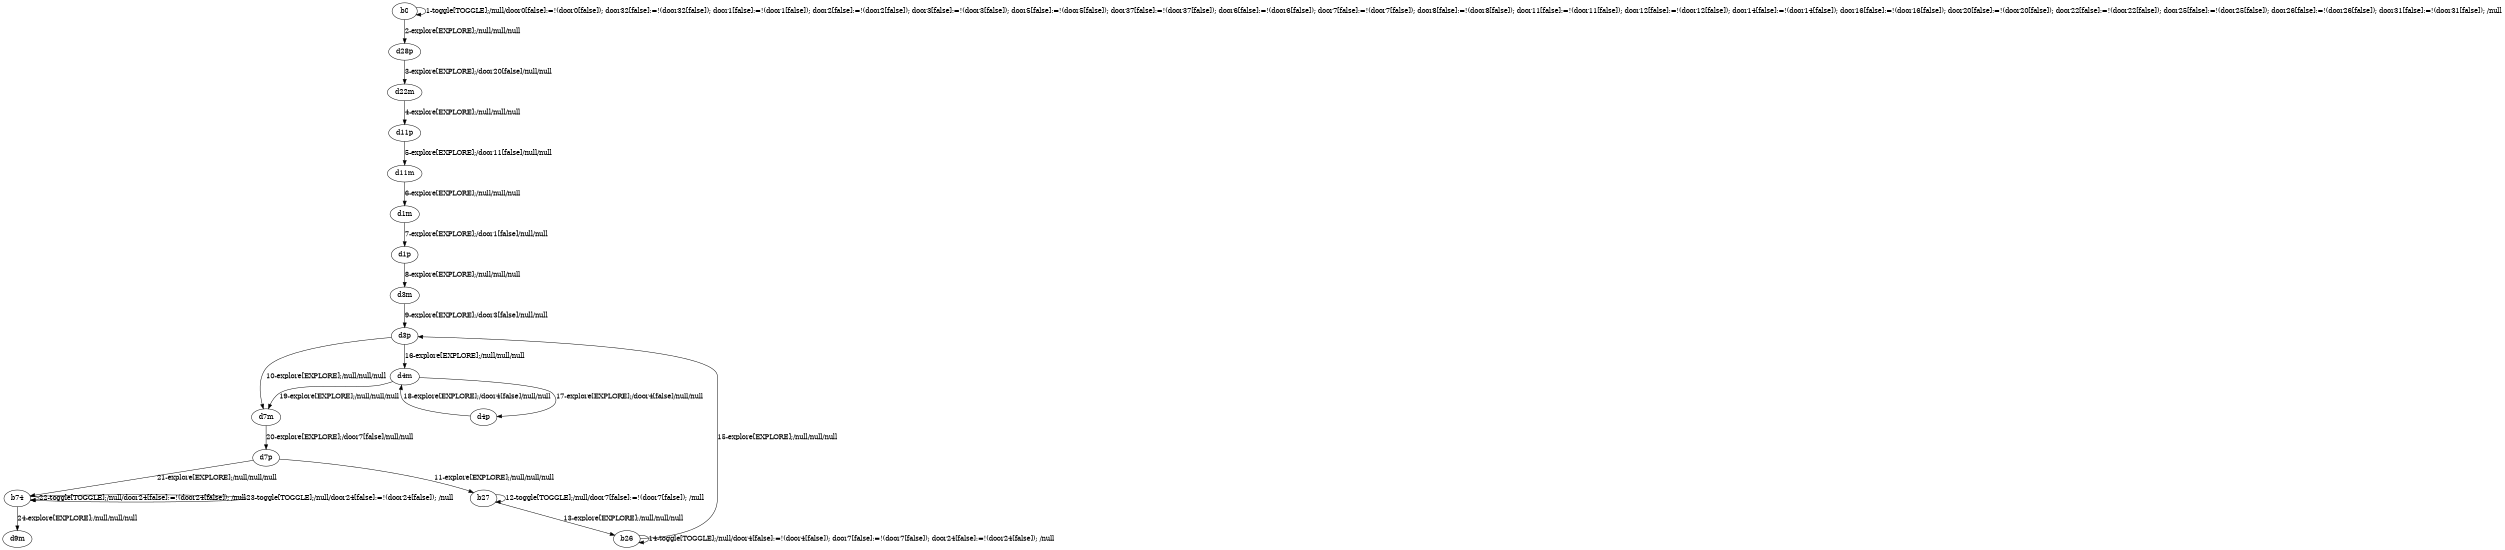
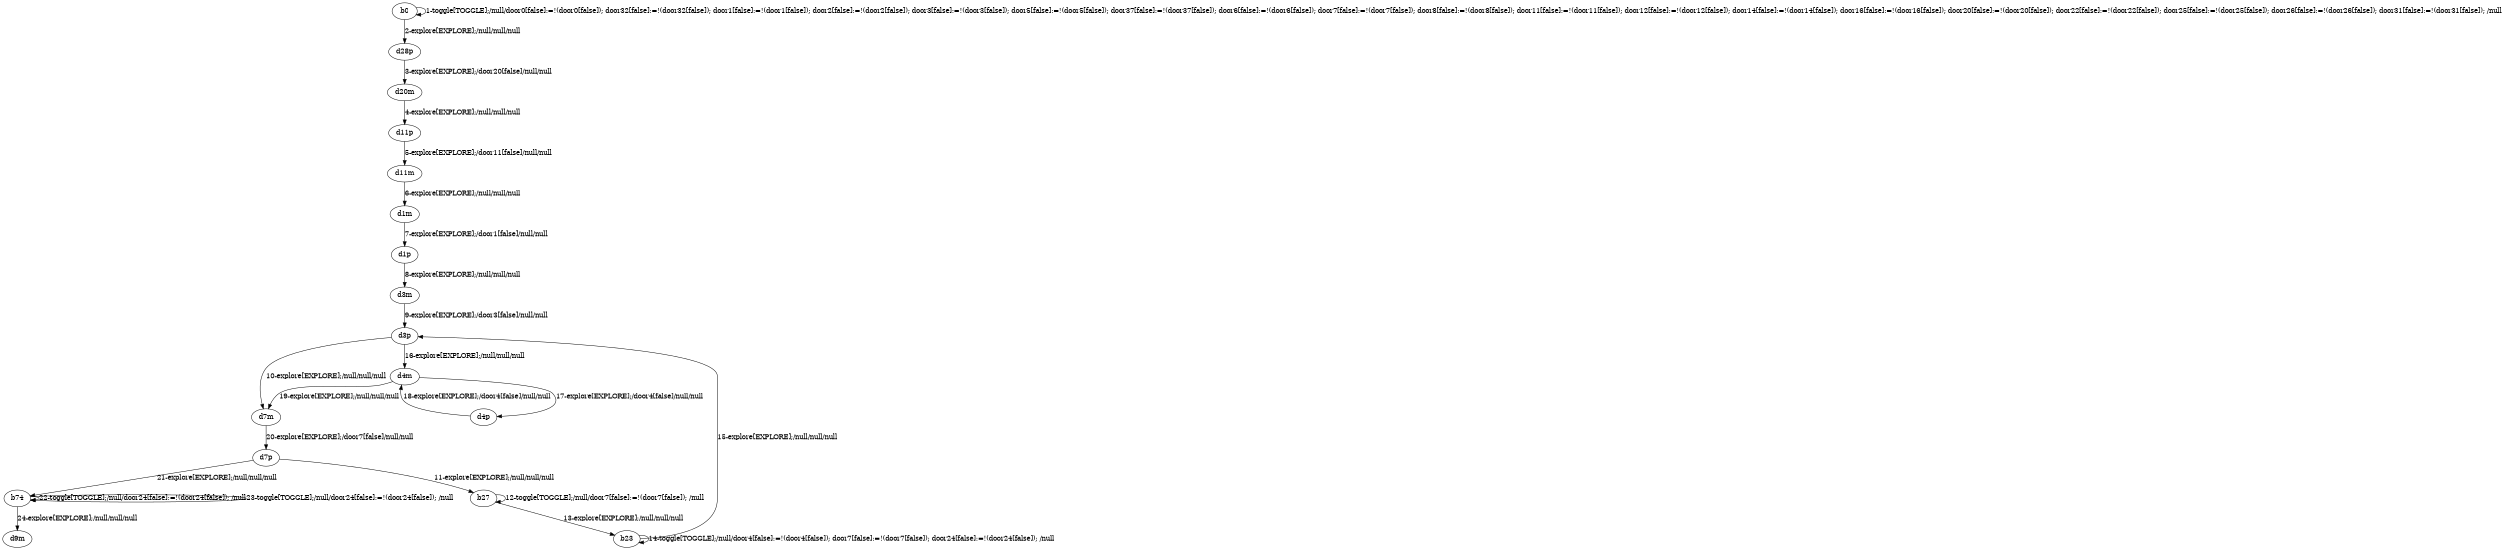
node "d22m": label "d22m" -> "d20m"
node "b26": label "b26" -> "b23"
